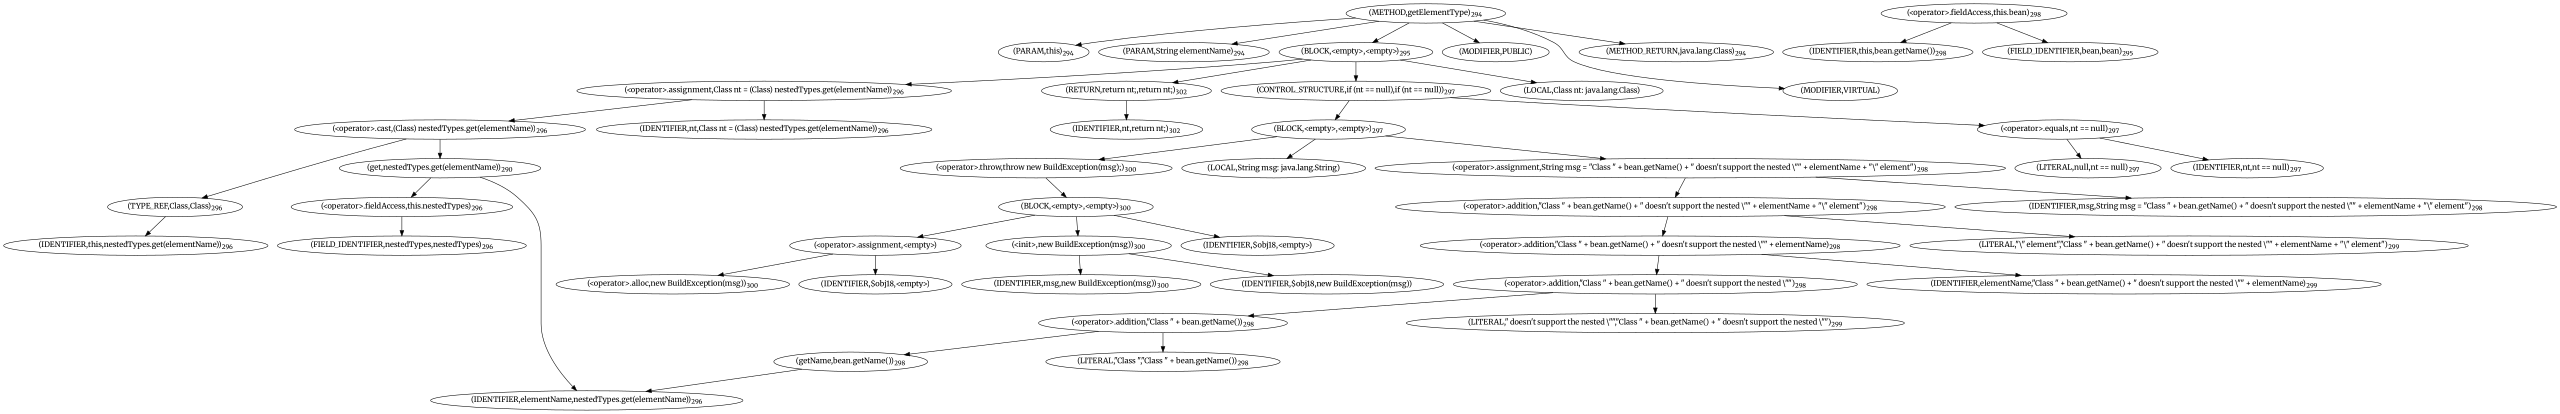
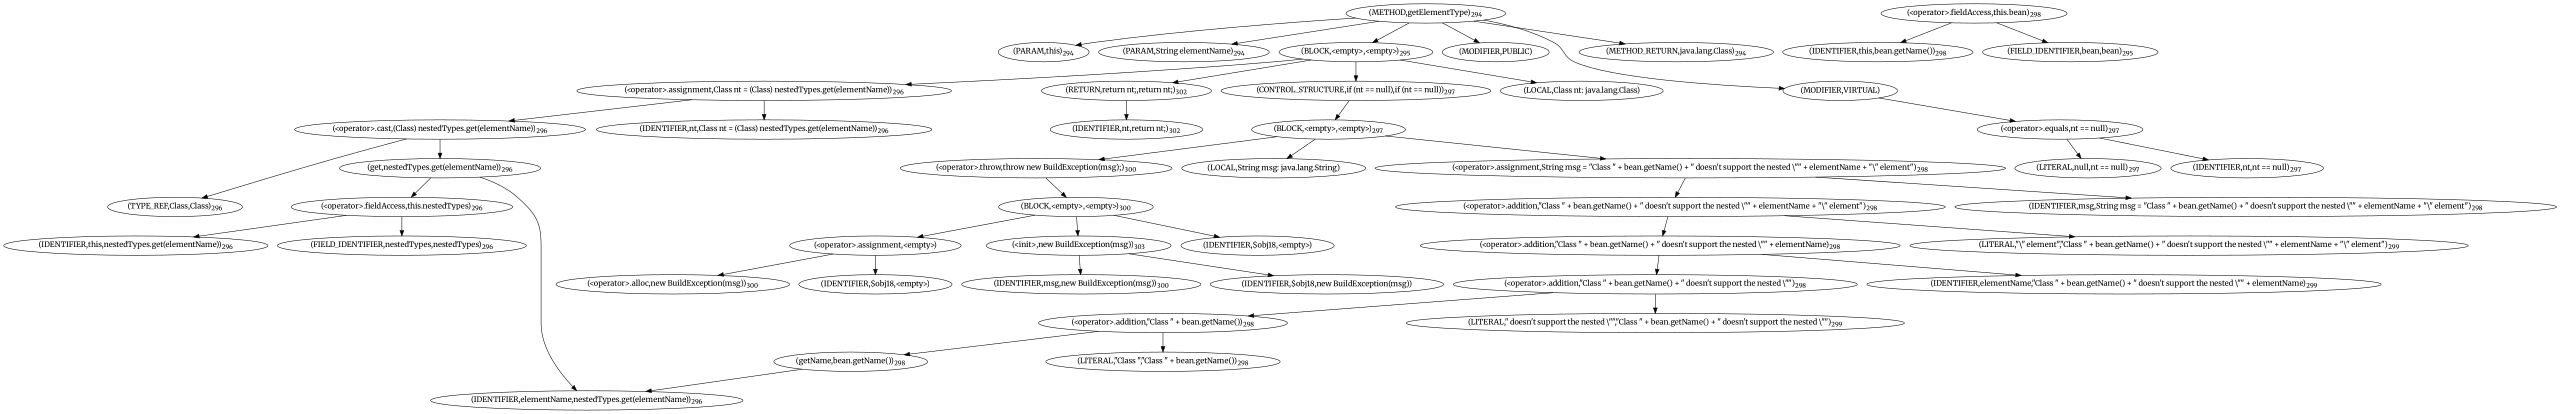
edge "(CONTROL_STRUCTURE,if (nt == null),if (nt == null))" -> "(<operator>.equals,nt == null)": now "(MODIFIER,VIRTUAL)" -> "(<operator>.equals,nt == null)"
node "(get,nestedTypes.get(elementName))": text "290" -> "296"
edge "(TYPE_REF,Class,Class)" -> "(IDENTIFIER,this,nestedTypes.get(elementName))": now "(<operator>.fieldAccess,this.nestedTypes)" -> "(IDENTIFIER,this,nestedTypes.get(elementName))"
node "(<init>,new BuildException(msg))": text "300" -> "303"
